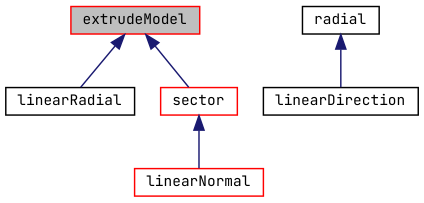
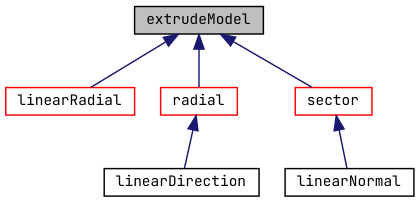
node "extrudeModel": color red -> black
node "radial": color black -> red
edge "radial" -> "extrudeModel": added
node "linearRadial": color black -> red
node "linearNormal": color red -> black
